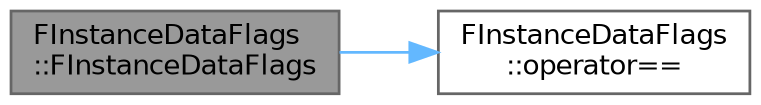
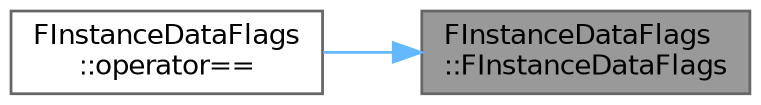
edge "FInstanceDataFlags ::FInstanceDataFlags" -> "FInstanceDataFlags ::operator==": reversed
